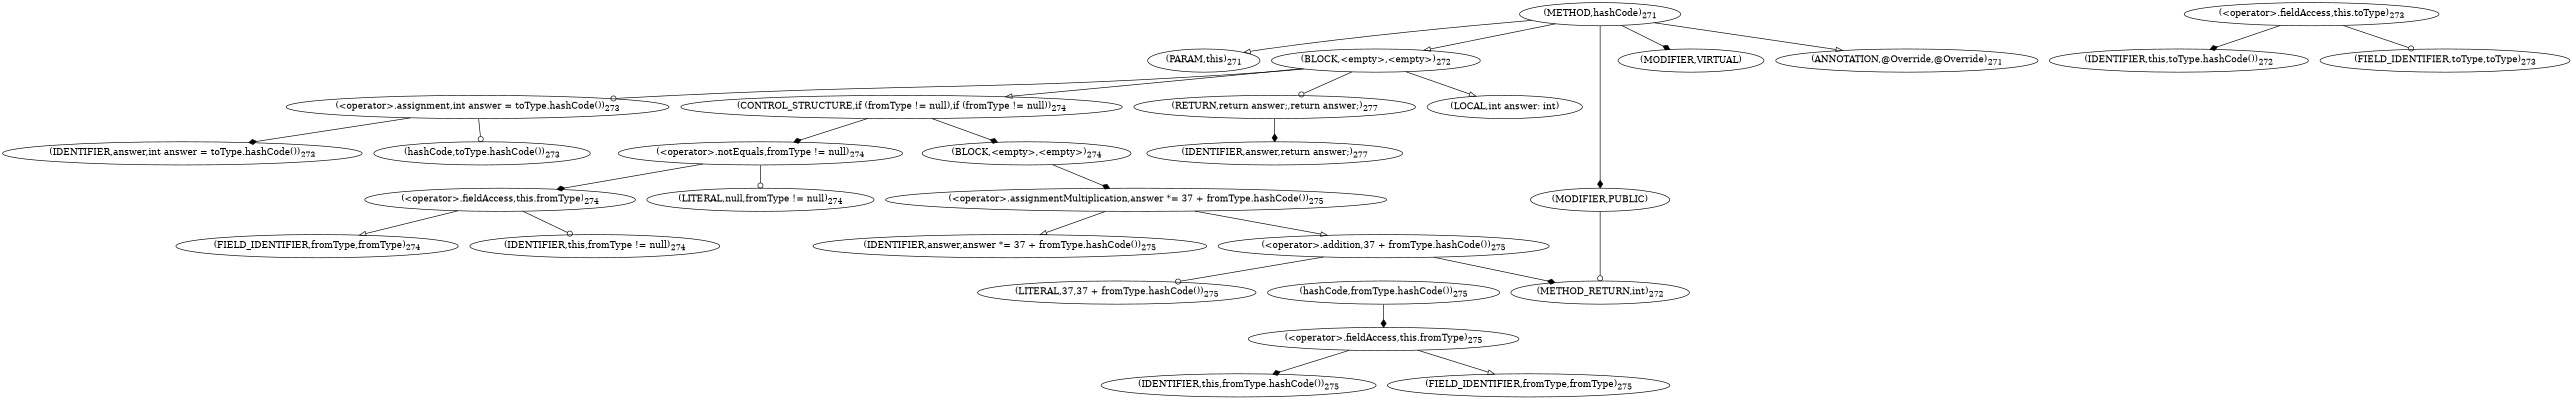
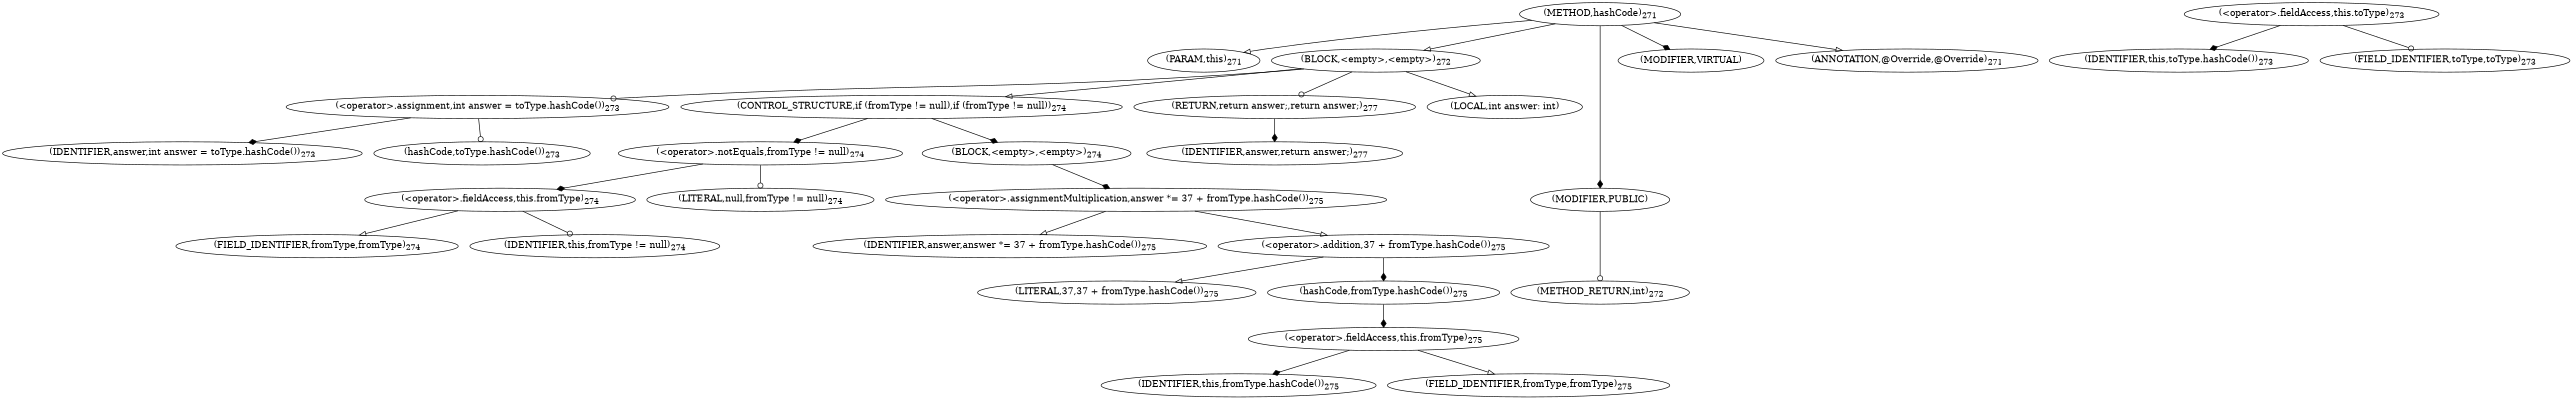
node "(IDENTIFIER,this,toType.hashCode())": text "272" -> "273"
edge "(<operator>.addition,37 + fromType.hashCode())" -> "(LITERAL,37,37 + fromType.hashCode())": arrowhead odot -> onormal
edge "(<operator>.addition,37 + fromType.hashCode())" -> "(METHOD_RETURN,int)": now "(<operator>.addition,37 + fromType.hashCode())" -> "(hashCode,fromType.hashCode())"
